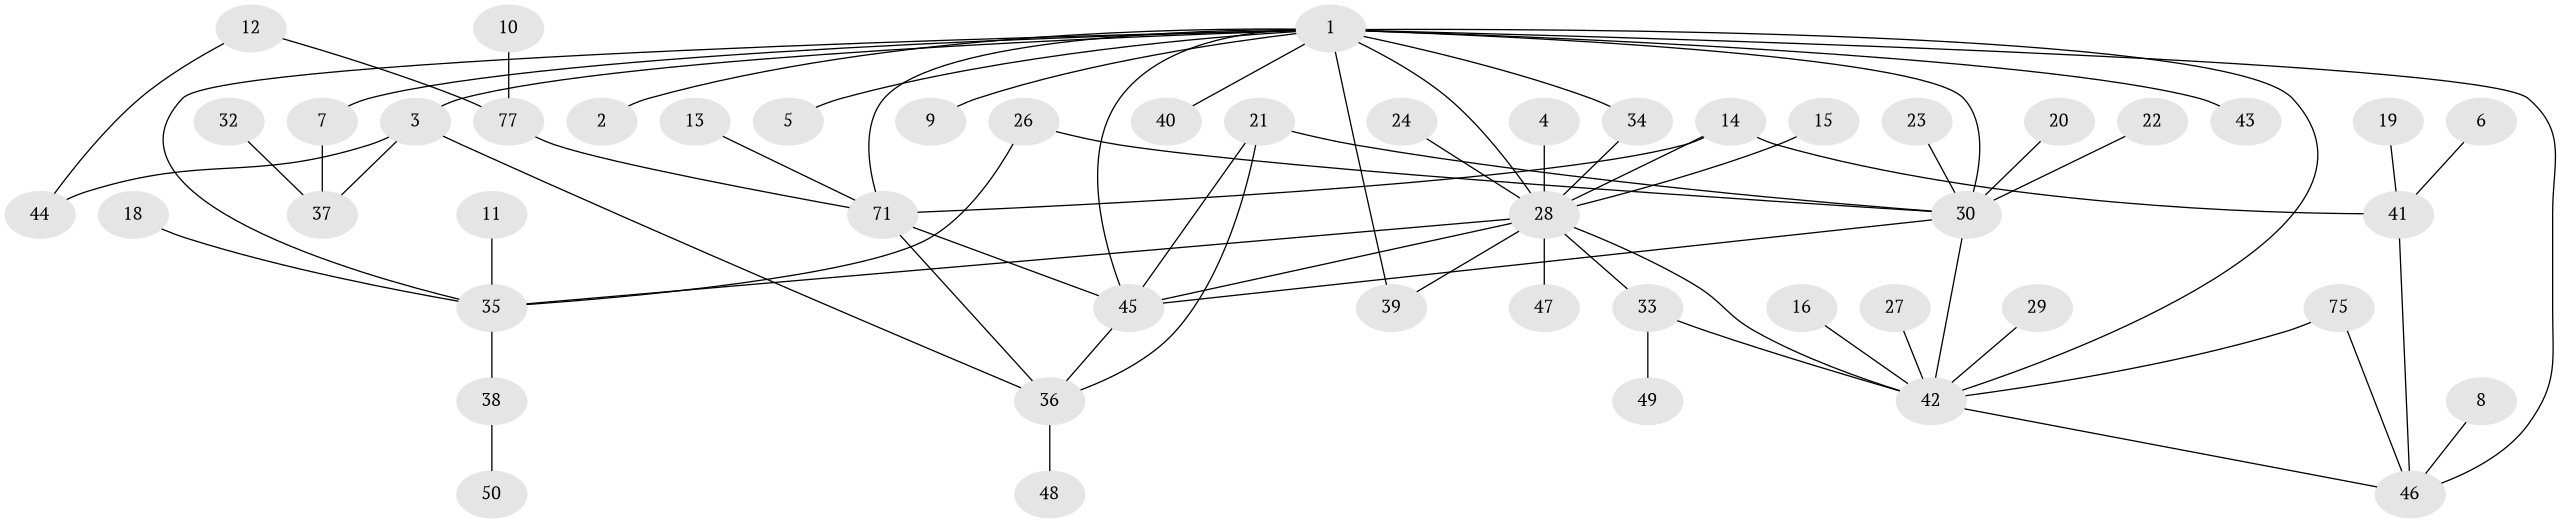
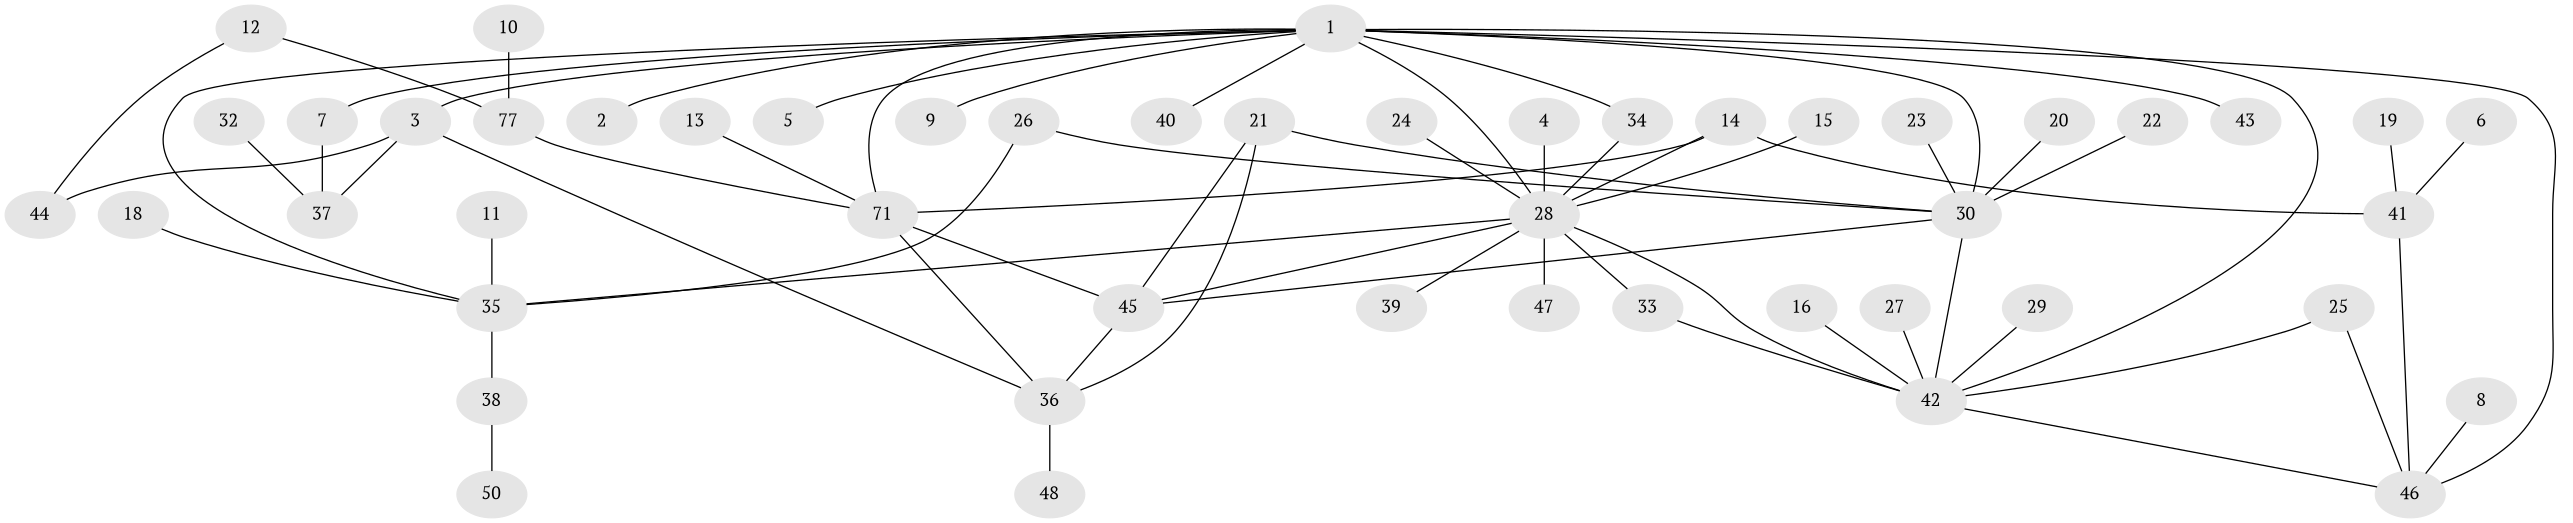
edge "1" -- "45": removed
edge "1" -- "39": removed
node "75": label "75" -> "25"
node "49": removed
